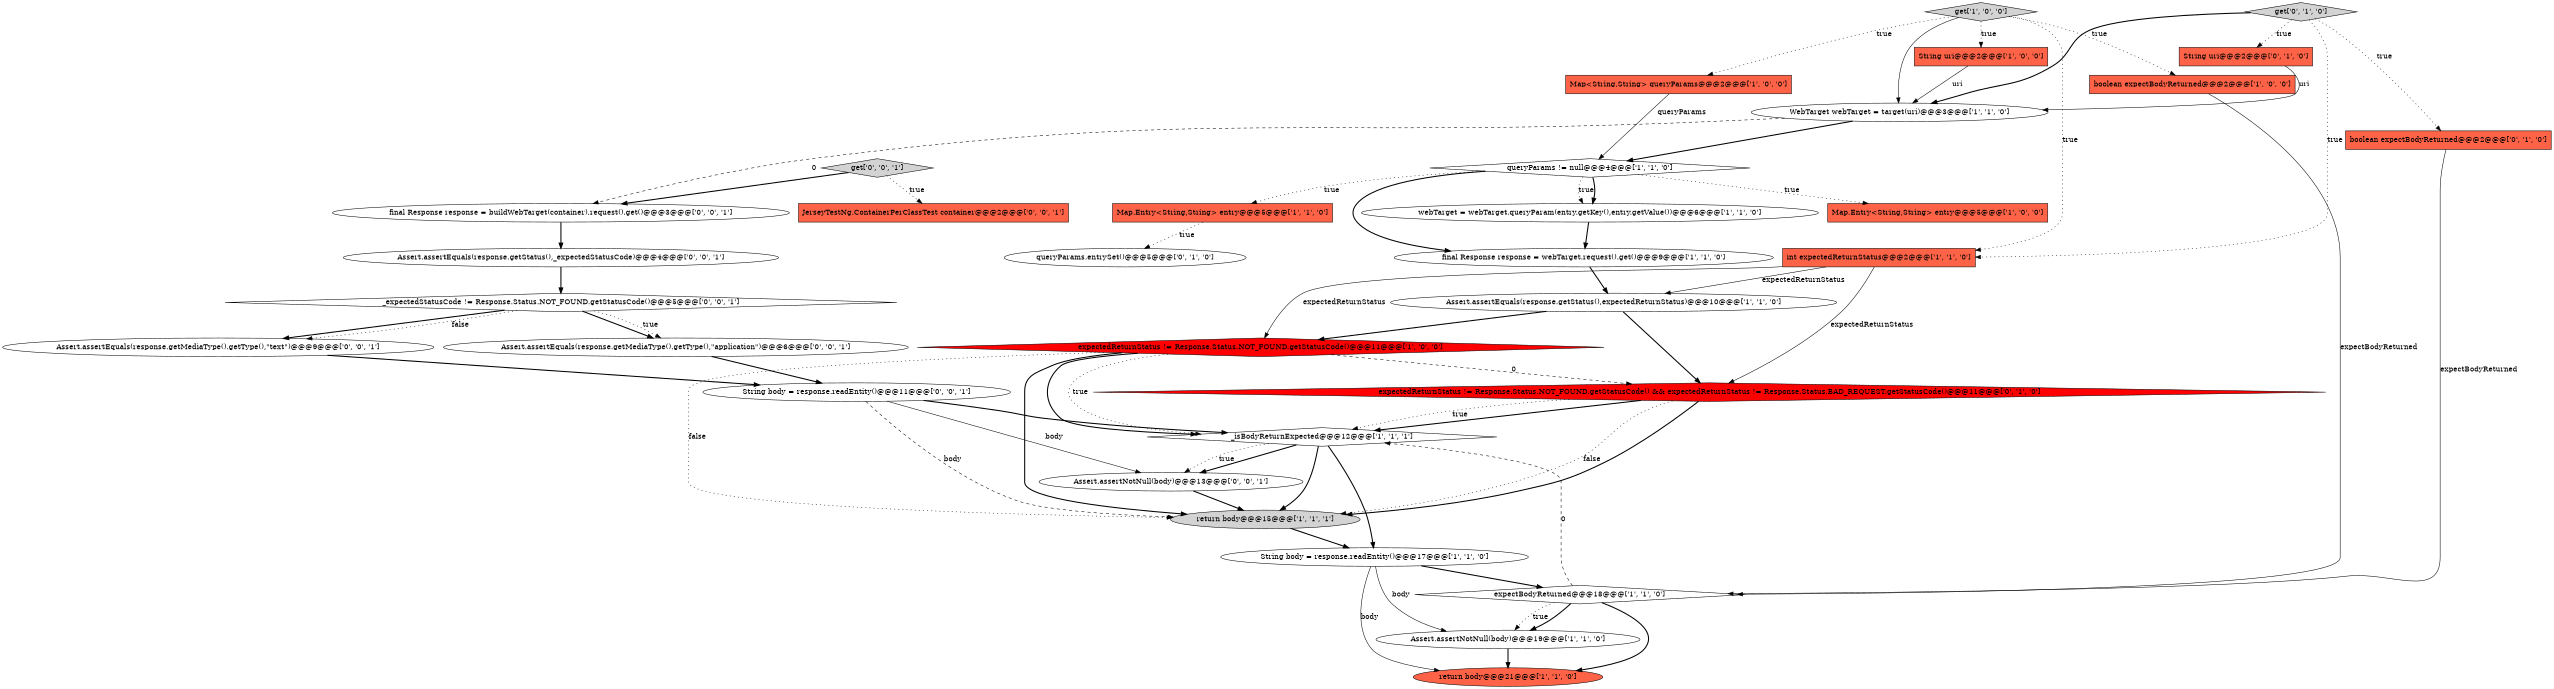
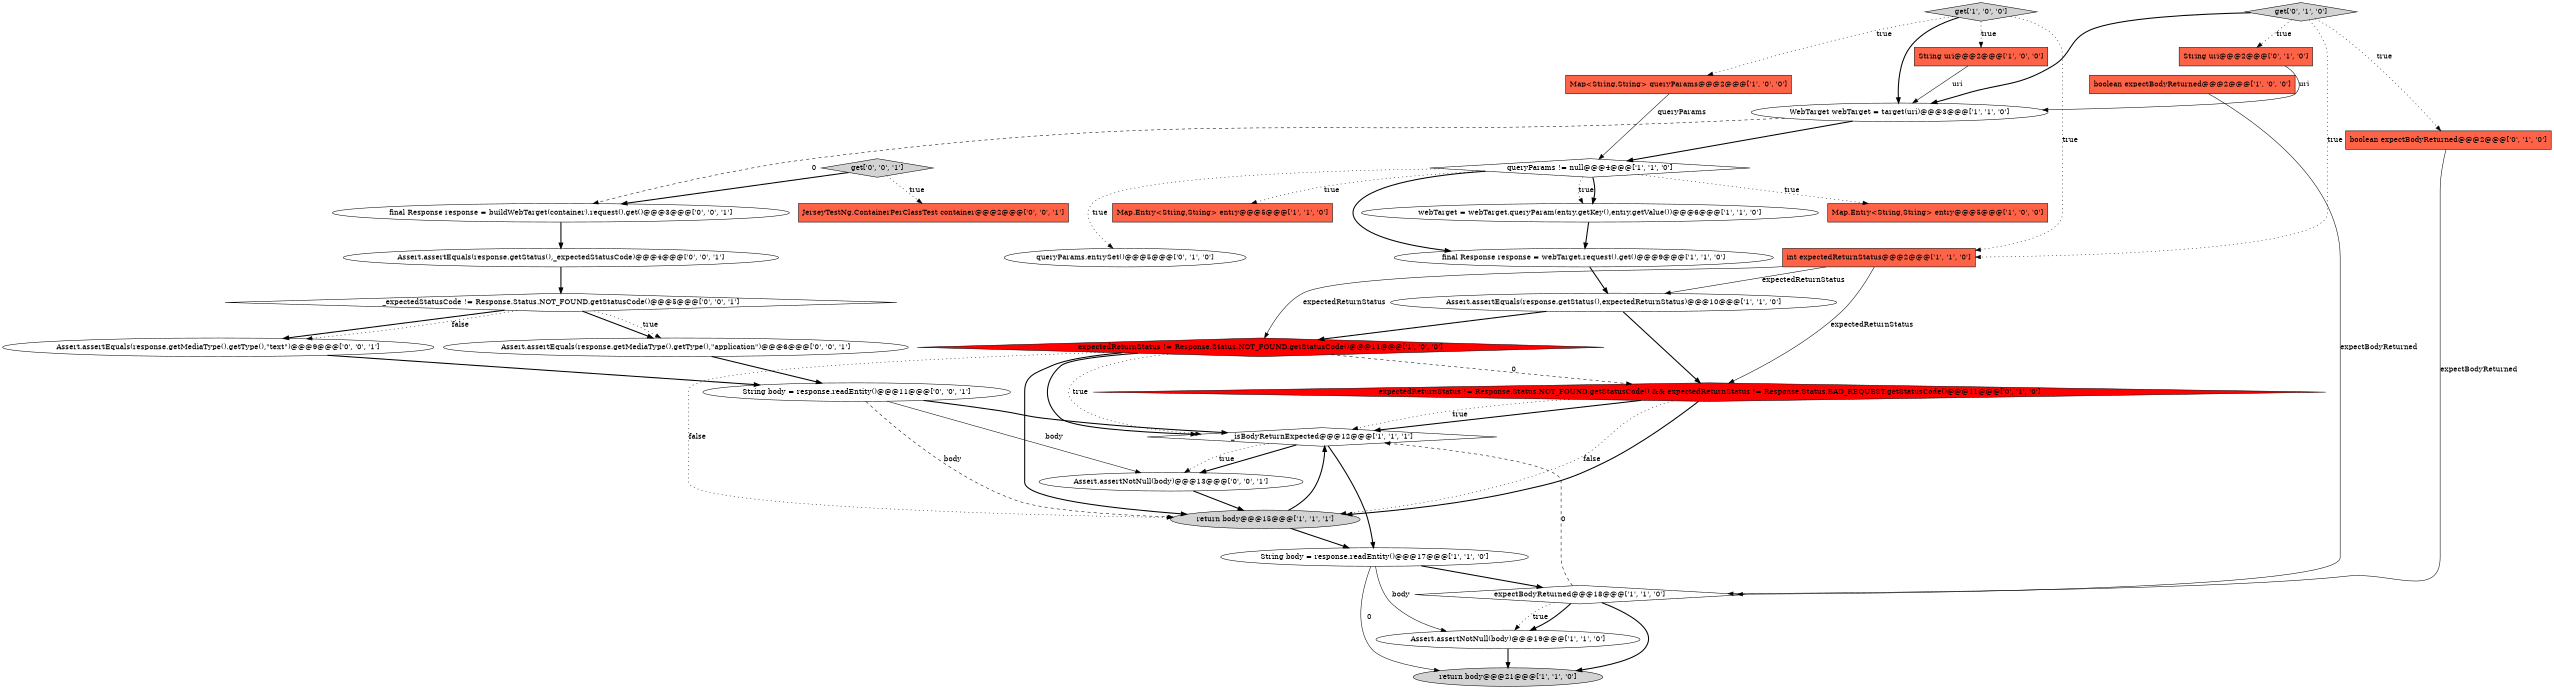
edge "get['1', '0', '0']" -> "boolean expectBodyReturned@@@2@@@['1', '0', '0']": removed, label "true"
edge "get['1', '0', '0']" -> "WebTarget webTarget = target(uri)@@@3@@@['1', '1', '0']": style solid -> bold
edge "Map.Entry<String,String> entry@@@5@@@['1', '1', '0']" -> "queryParams.entrySet()@@@5@@@['0', '1', '0']": now "queryParams != null@@@4@@@['1', '1', '0']" -> "queryParams.entrySet()@@@5@@@['0', '1', '0']"
edge "_isBodyReturnExpected@@@12@@@['1', '1', '1']" -> "return body@@@15@@@['1', '1', '1']": reversed
edge "String body = response.readEntity()@@@17@@@['1', '1', '0']" -> "return body@@@21@@@['1', '1', '0']": label "body" -> "0"
node "return body@@@21@@@['1', '1', '0']": fillcolor tomato -> lightgray
